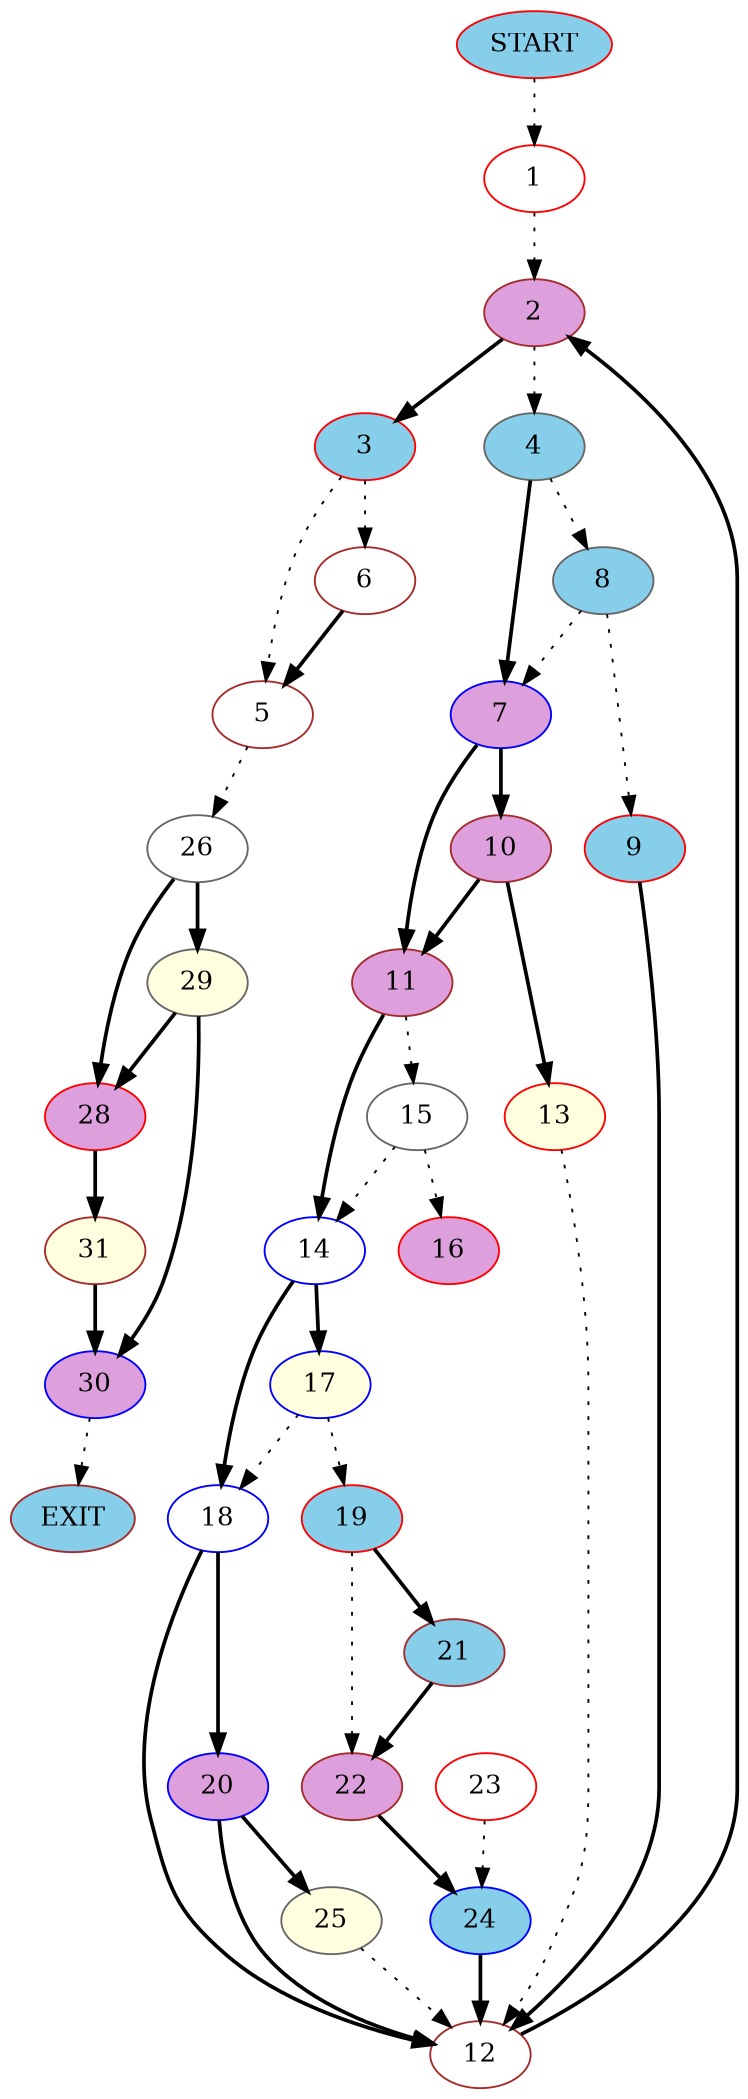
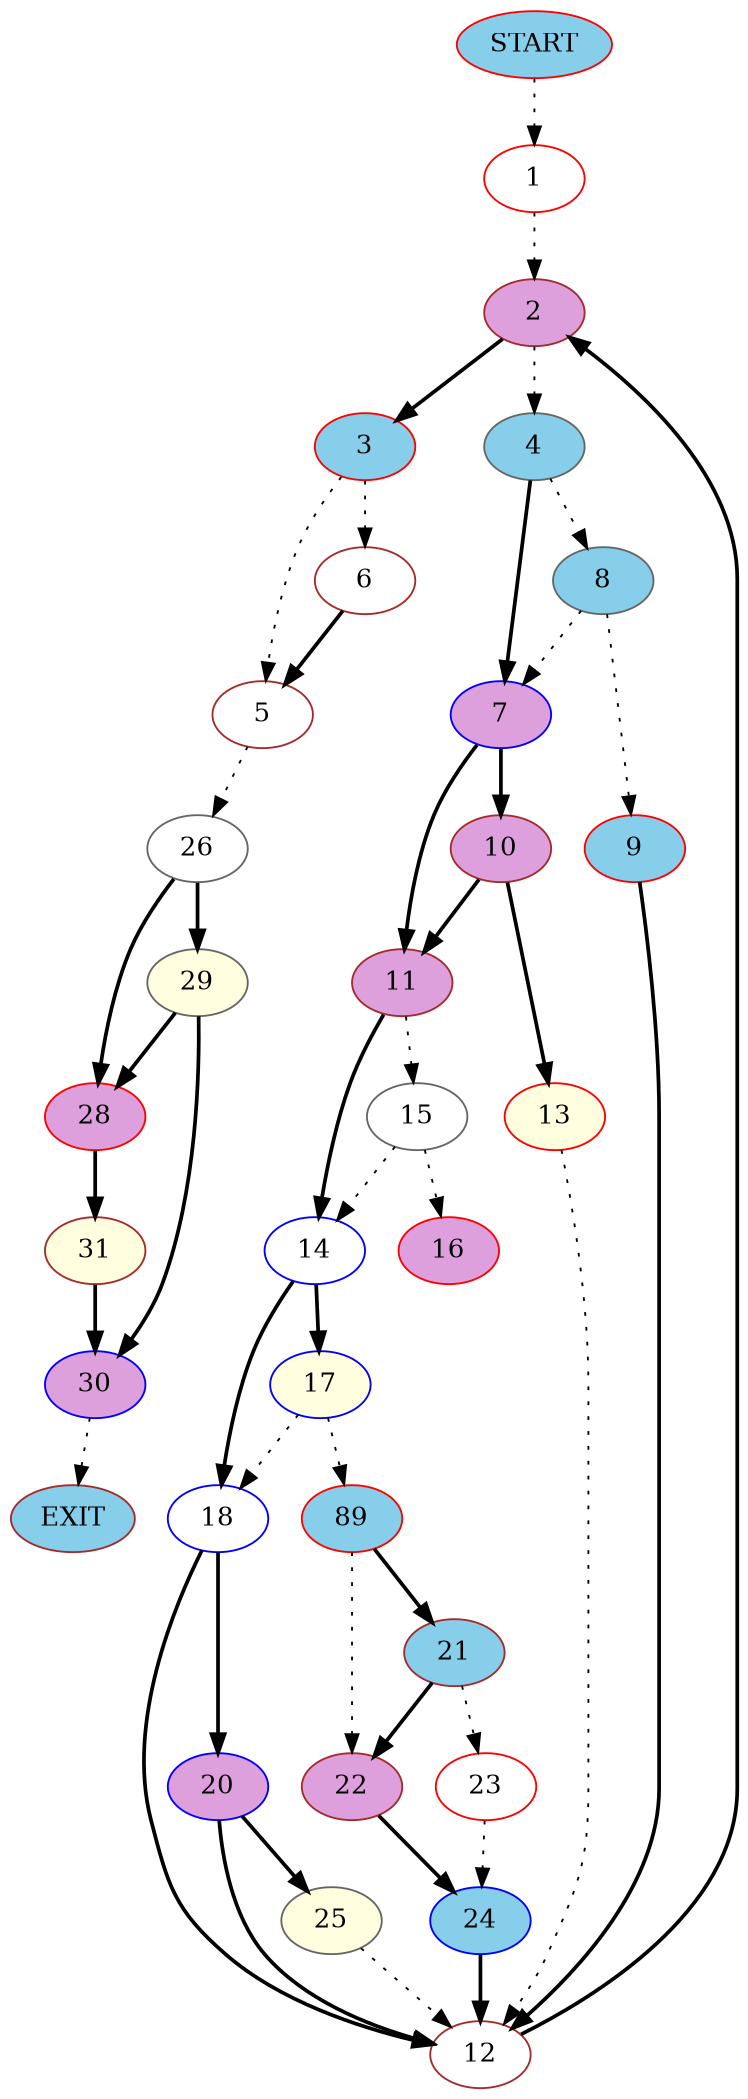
node "19": label "19" -> "89"
edge "21" -> "23": added
